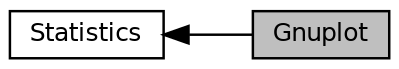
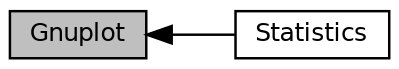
edge "Gnuplot" -> "Statistics": reversed
